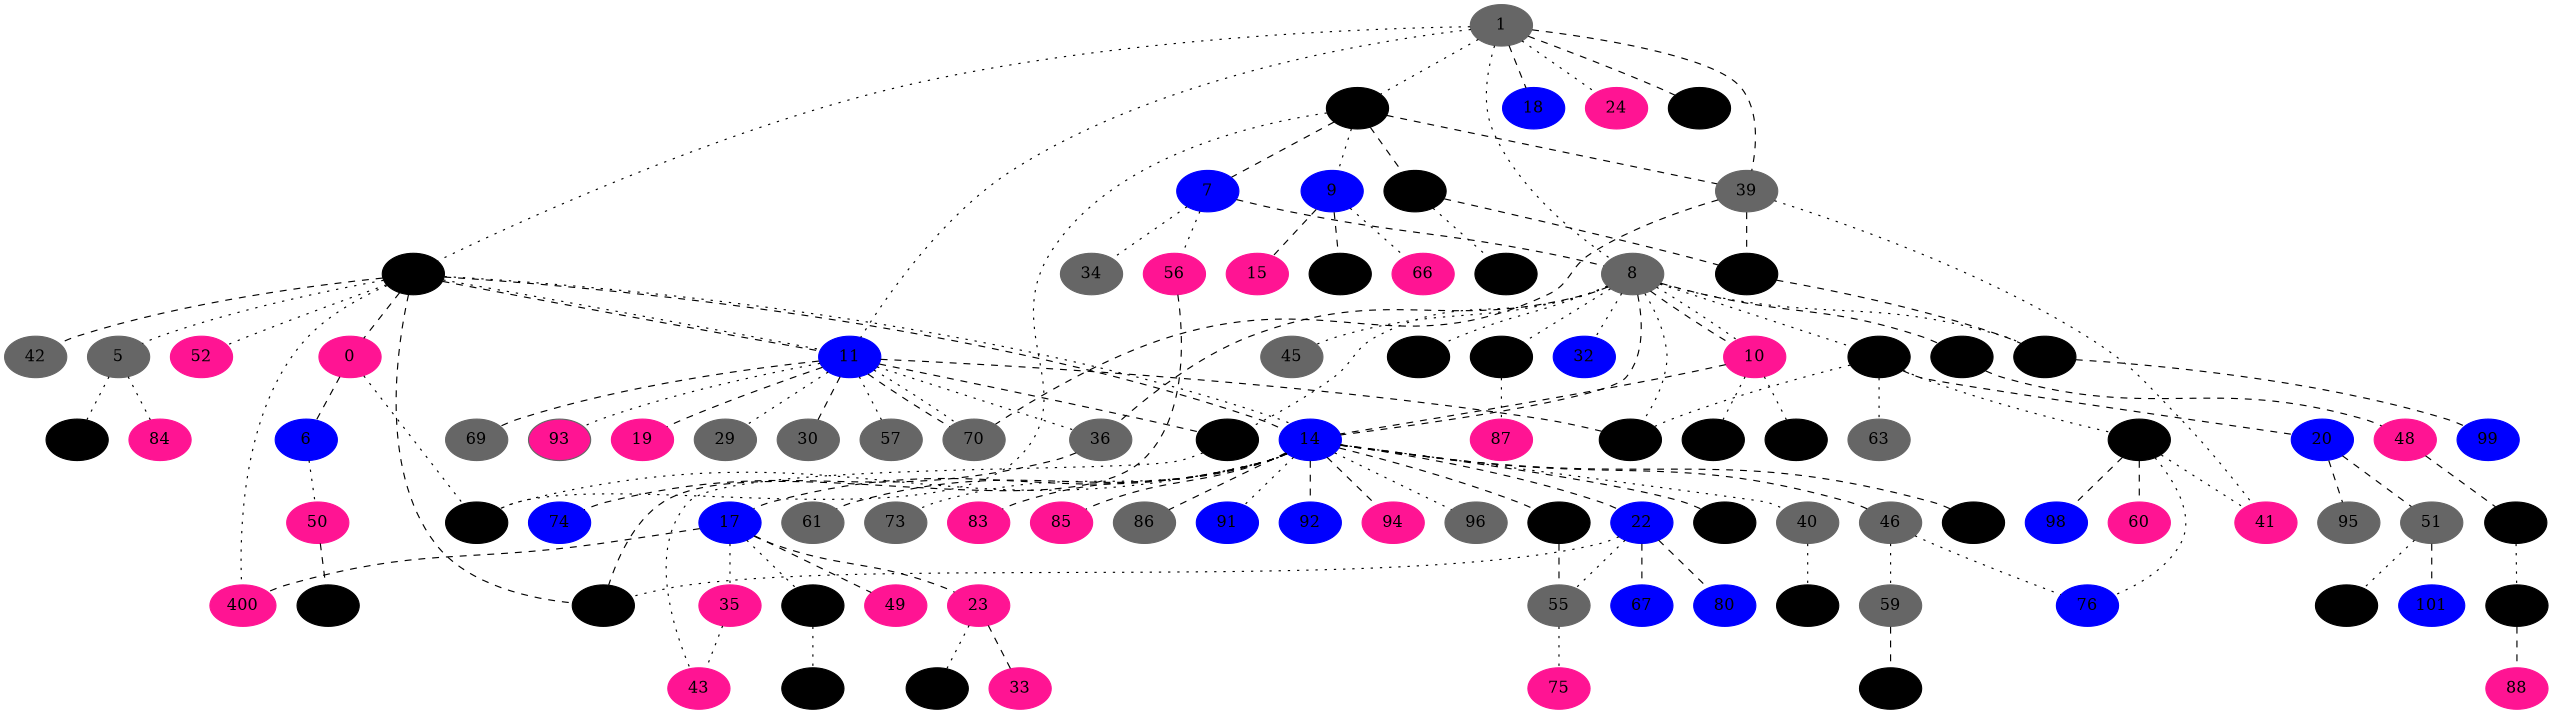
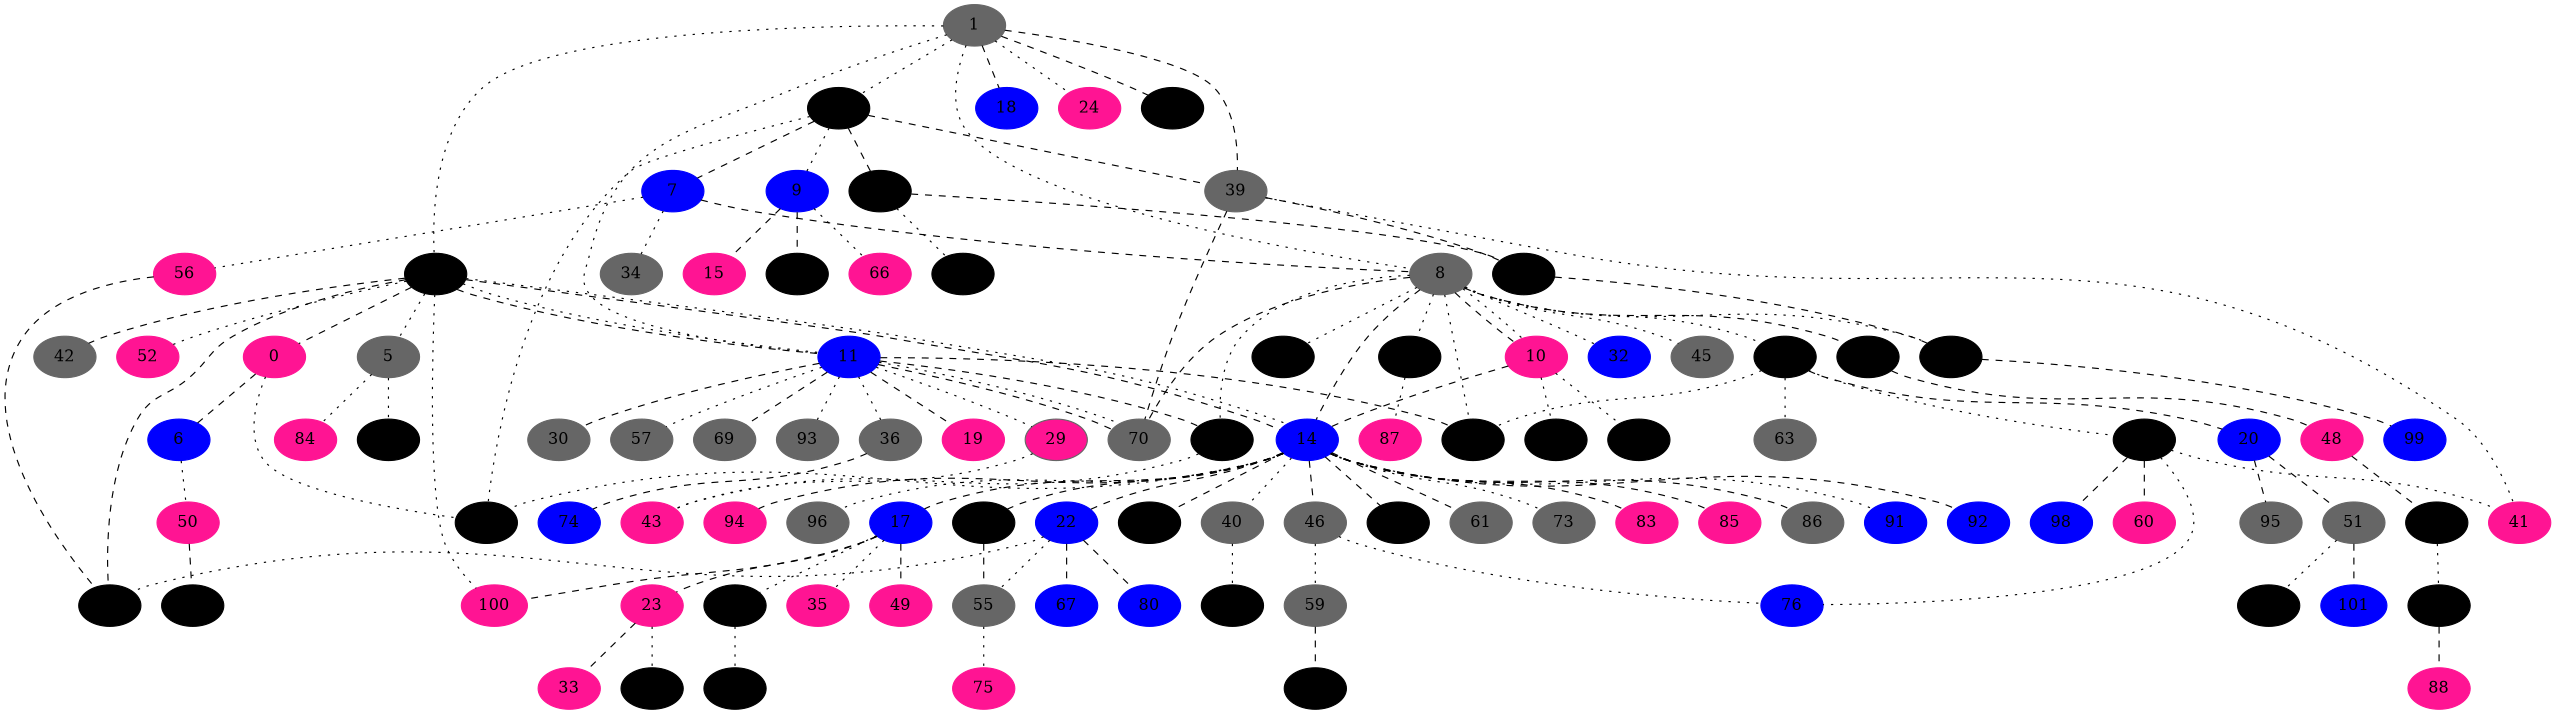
edge "8" -- "36": now "8" -- "70"
node "93": fillcolor deeppink -> gray40
node "29": fillcolor gray40 -> deeppink
node "400": label "400" -> "100"
edge "35" -- "43": now "29" -- "43"
